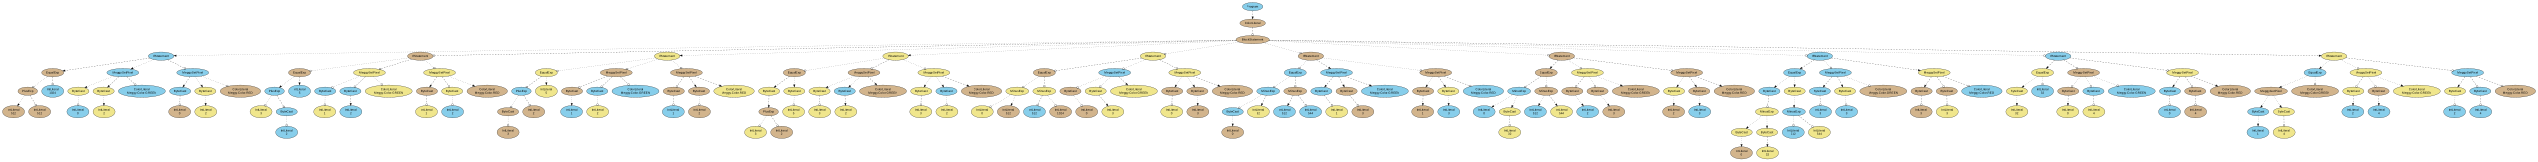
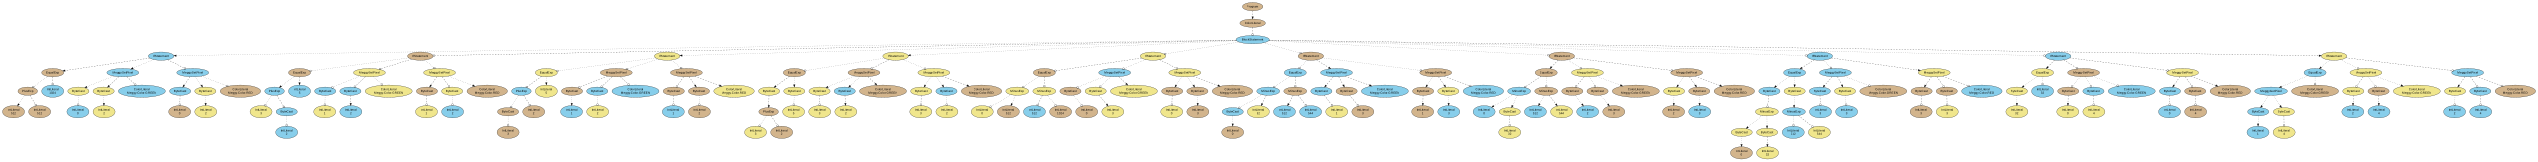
node "Program": fillcolor skyblue -> tan
node "BlockStatement": fillcolor tan -> skyblue
node "MeggyGetPixel": fillcolor tan -> skyblue
